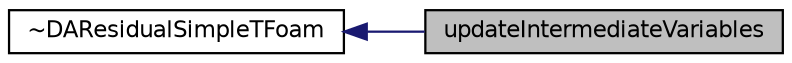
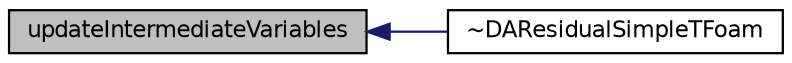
edge "updateIntermediateVariables" -> "~DAResidualSimpleTFoam": reversed
